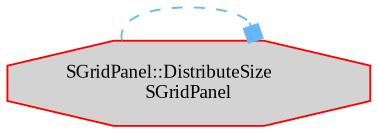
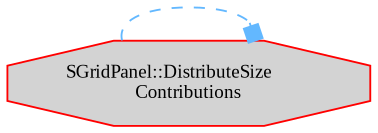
node "SGridPanel::DistributeSize SGridPanel": label "SGridPanel::DistributeSize SGridPanel" -> "SGridPanel::DistributeSize Contributions"
